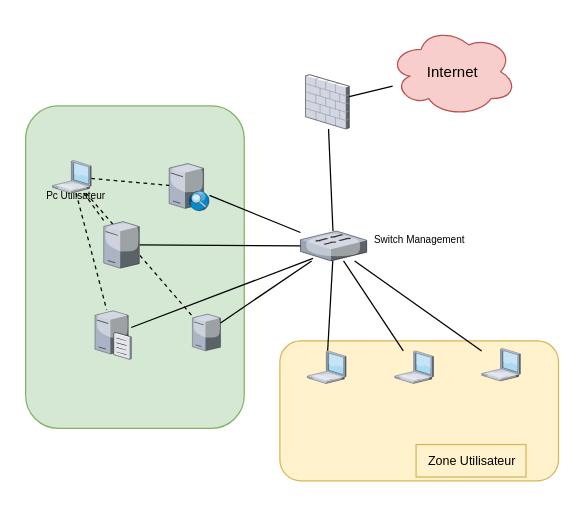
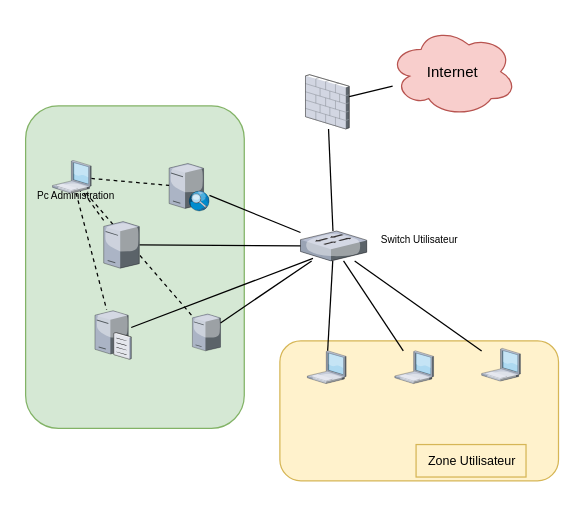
node "Pc Utilisateur": label "Pc Utilisateur" -> "Pc Administration"
node "Switch Management": label "Switch Management" -> "Switch Utilisateur"
